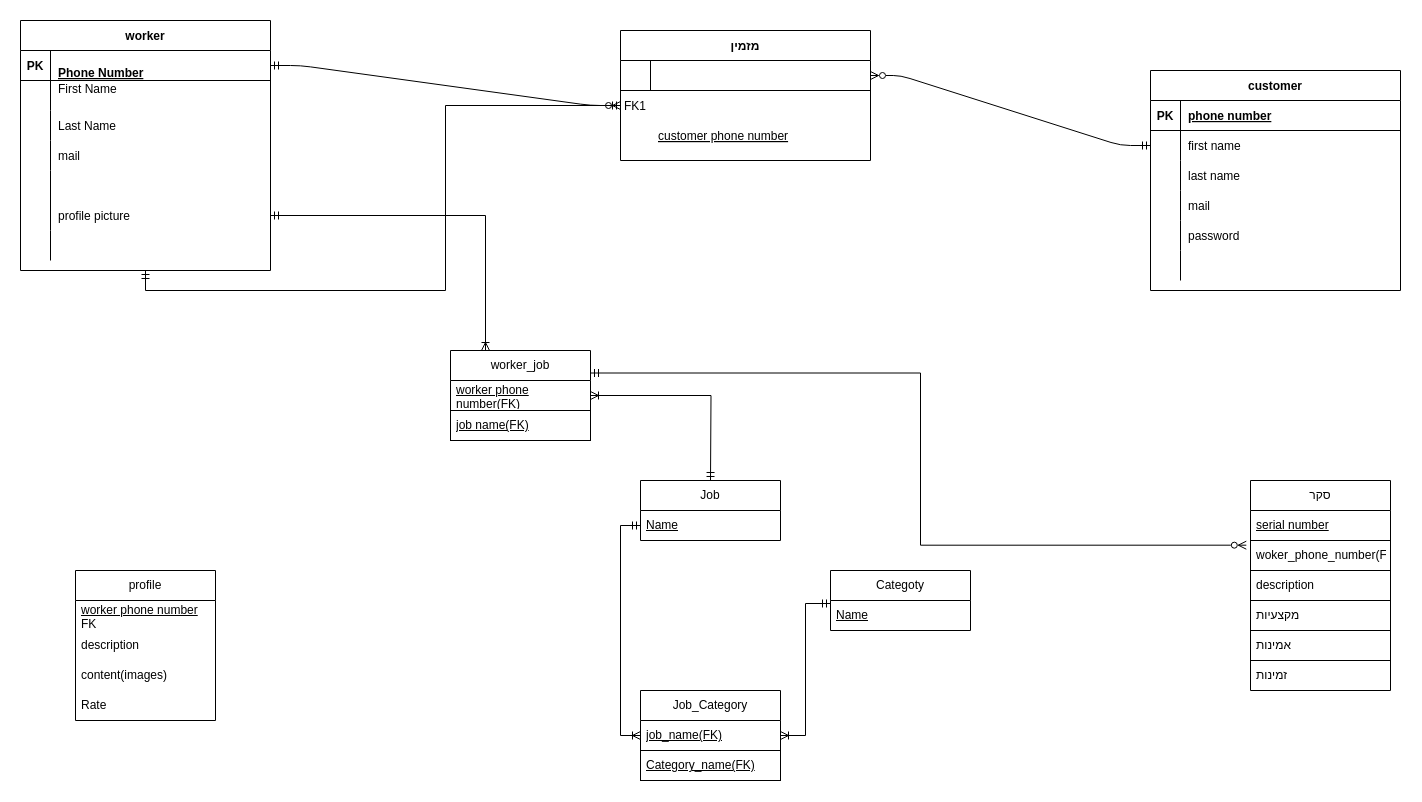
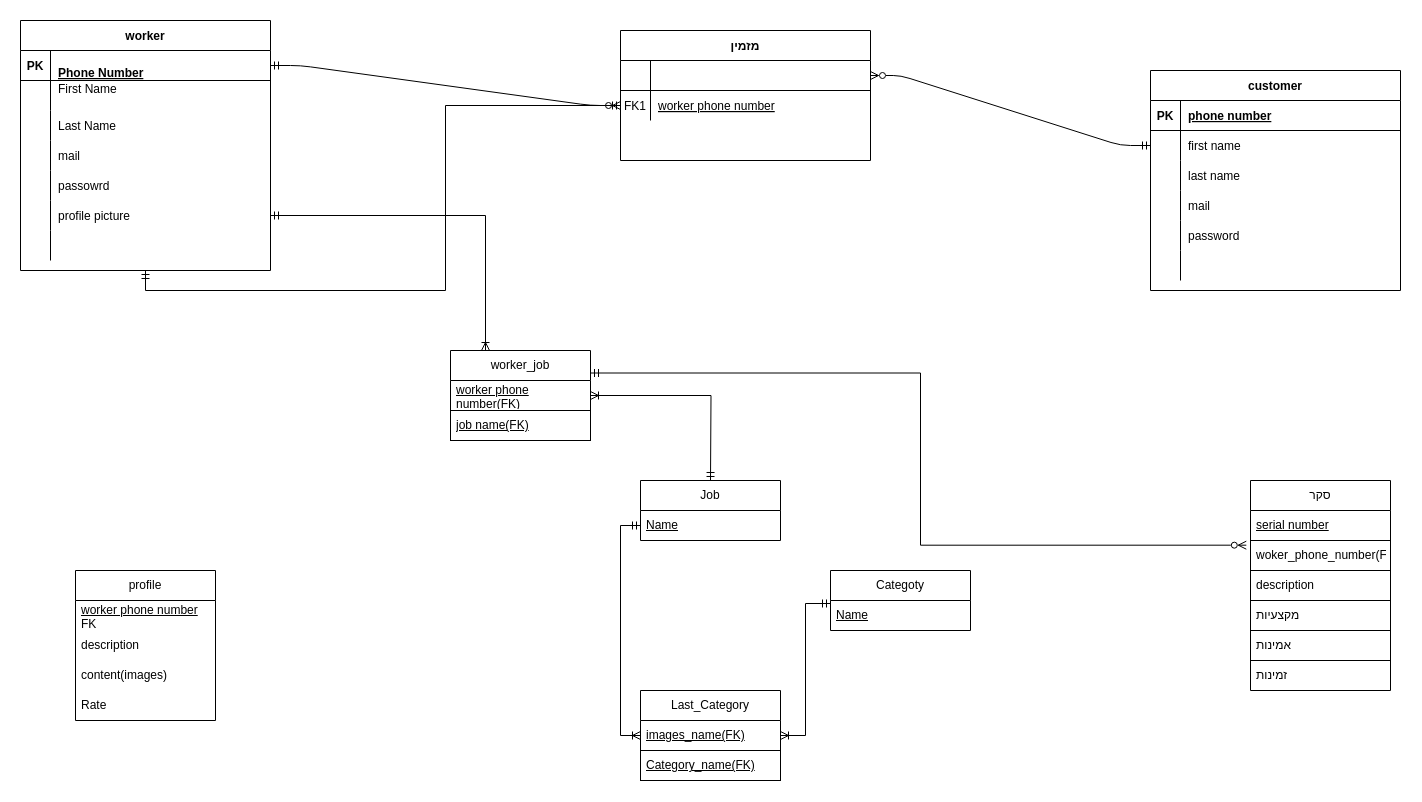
node "worker phone number": added
node "customer phone number": removed
node "passowrd": added
node "Job_Category": label "Job_Category" -> "Last_Category"
node "job_name(FK)": label "job_name(FK)" -> "images_name(FK)"
